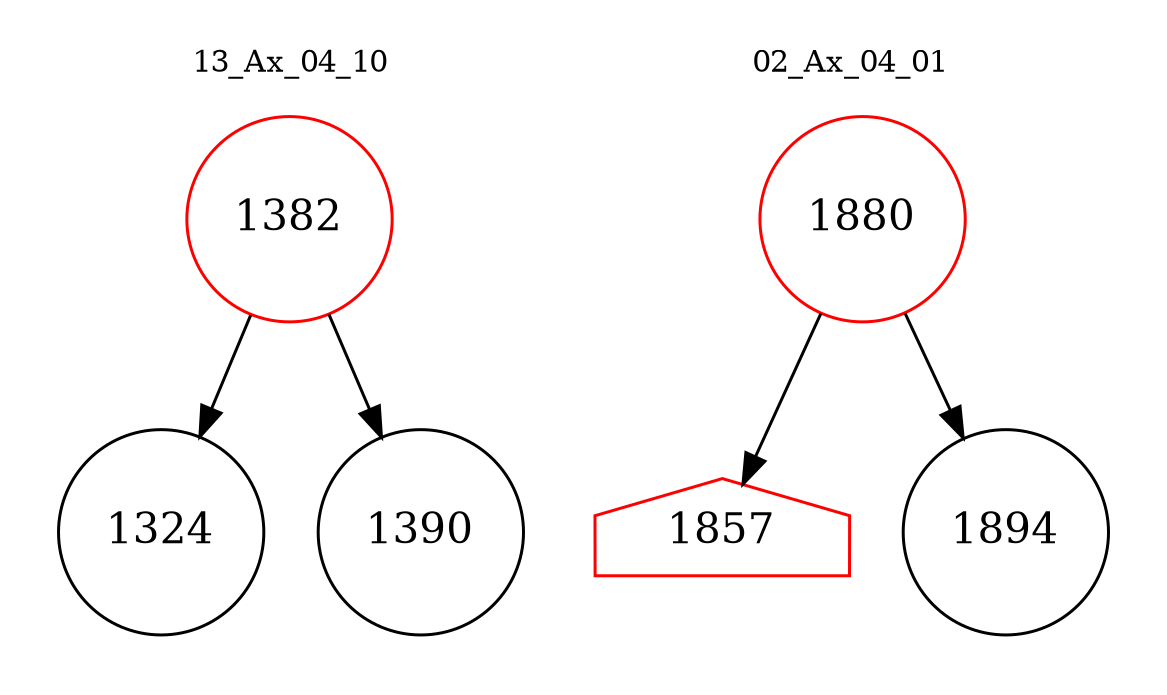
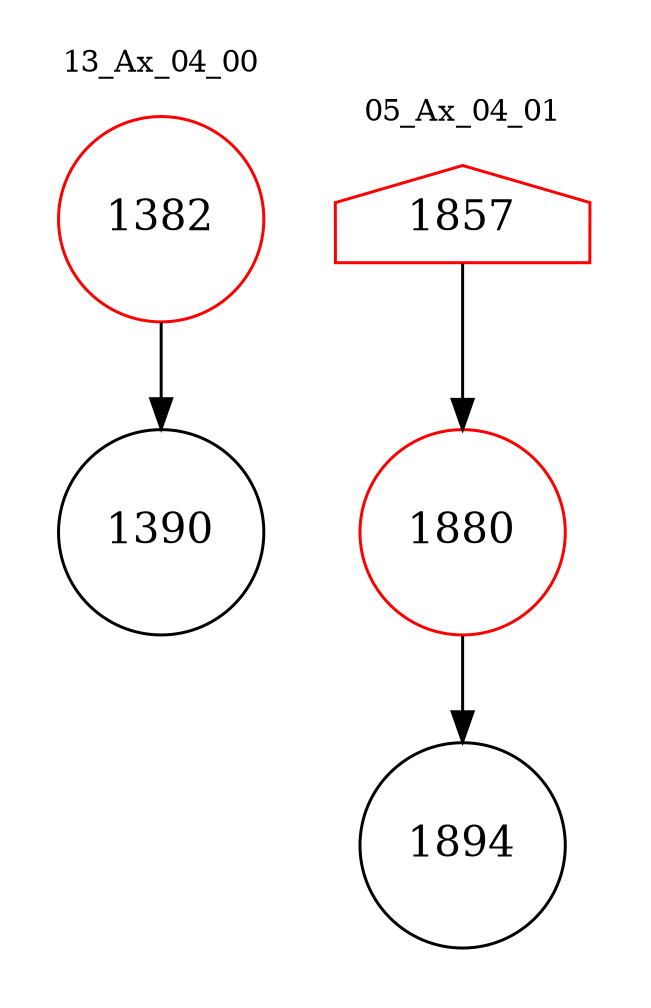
cluster "13_Ax_04_10": label "13_Ax_04_10" -> "13_Ax_04_00"
cluster "02_Ax_04_01": label "02_Ax_04_01" -> "05_Ax_04_01"
edge "1880" -> "1857": reversed
node "1324": removed
